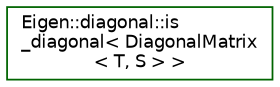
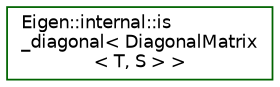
node "Eigen::diagonal::is _diagonal< DiagonalMatrix < T, S > >": label "Eigen::diagonal::is _diagonal< DiagonalMatrix < T, S > >" -> "Eigen::internal::is _diagonal< DiagonalMatrix < T, S > >"
